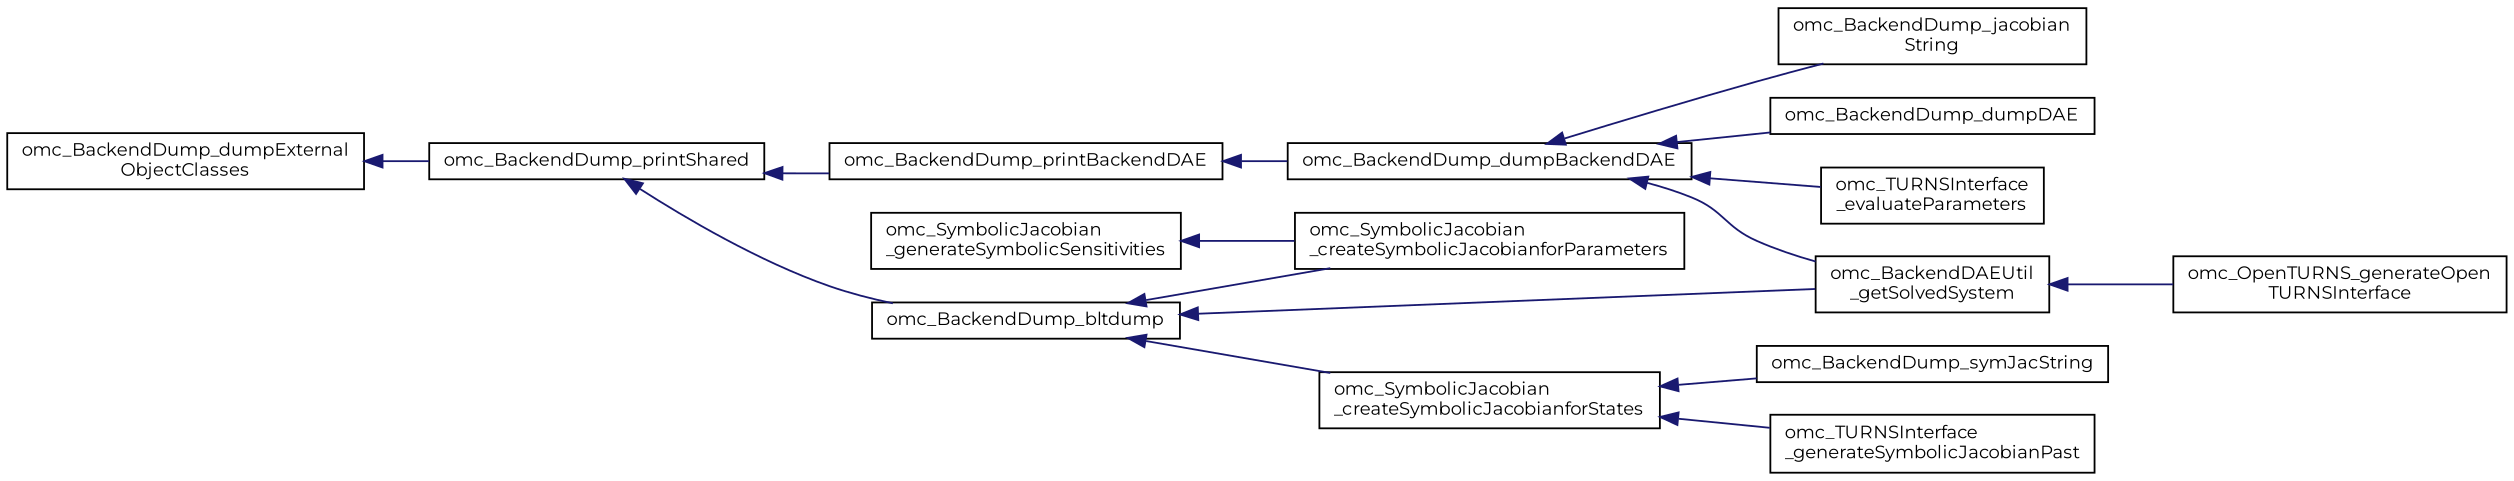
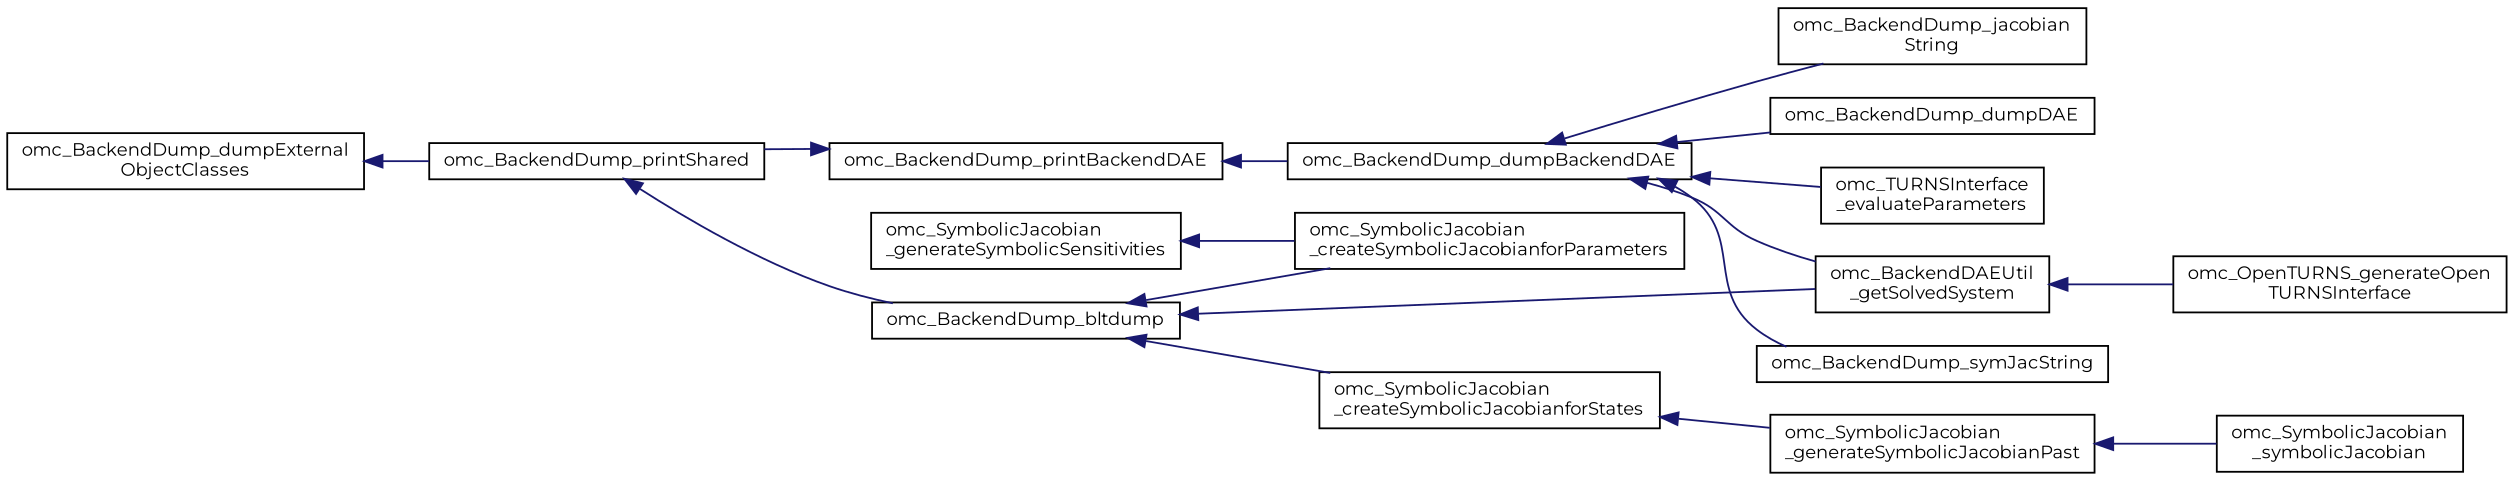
edge "omc_BackendDump_printBackendDAE" -> "omc_BackendDump_printShared": reversed
edge "omc_BackendDump_symJacString" -> "omc_SymbolicJacobian _createSymbolicJacobianforStates": now "omc_BackendDump_symJacString" -> "omc_BackendDump_dumpBackendDAE"
node "omc_TURNSInterface _generateSymbolicJacobianPast": label "omc_TURNSInterface _generateSymbolicJacobianPast" -> "omc_SymbolicJacobian _generateSymbolicJacobianPast"
node "omc_SymbolicJacobian _symbolicJacobian": added
